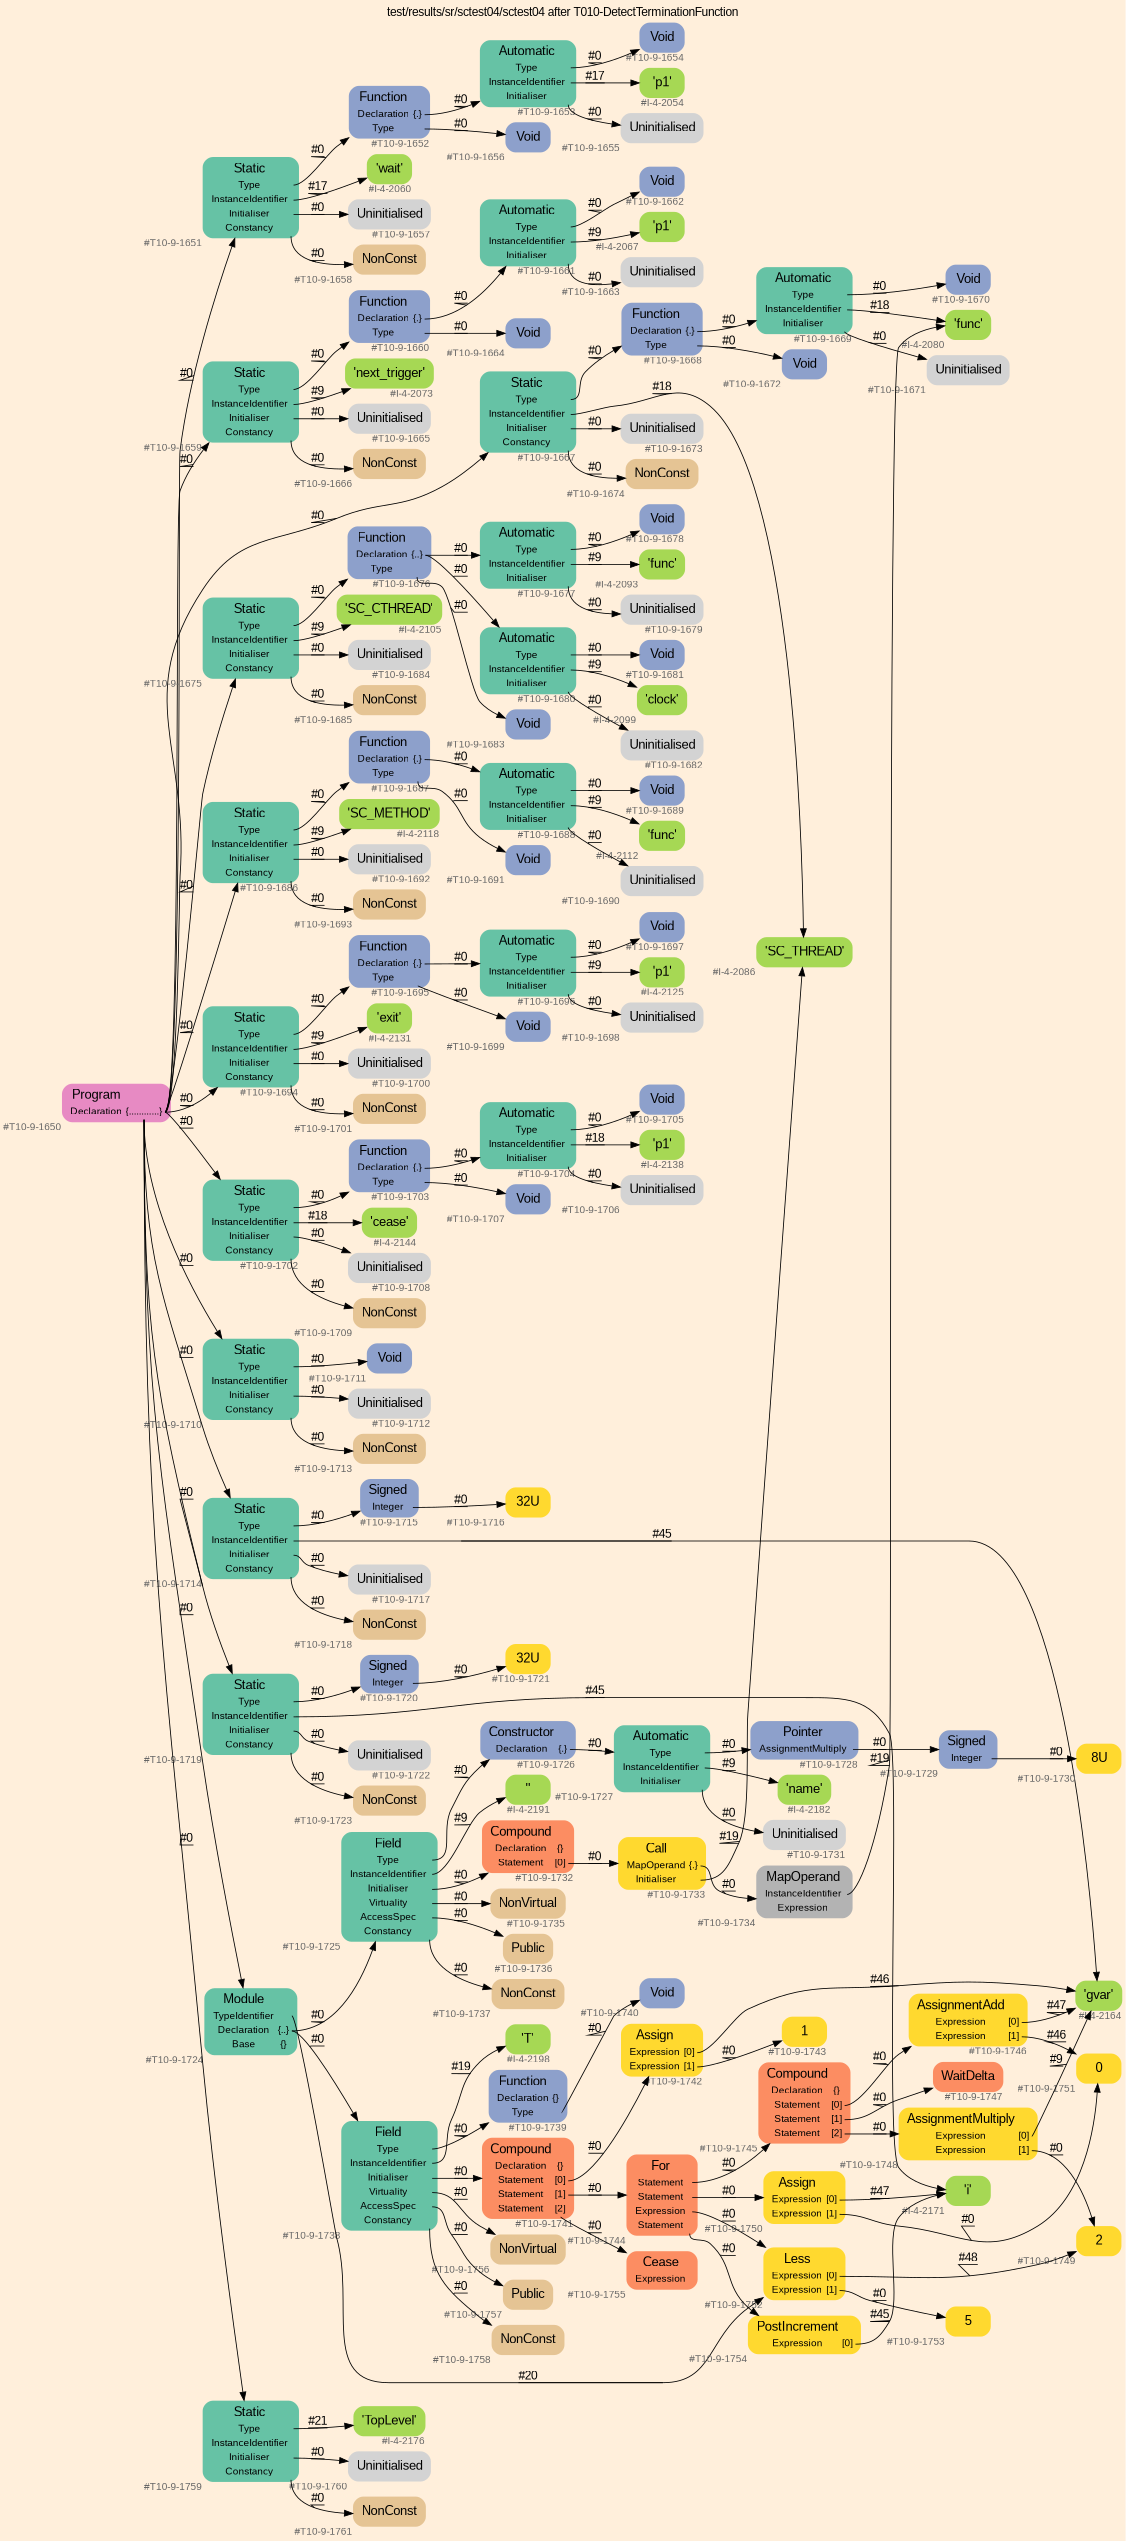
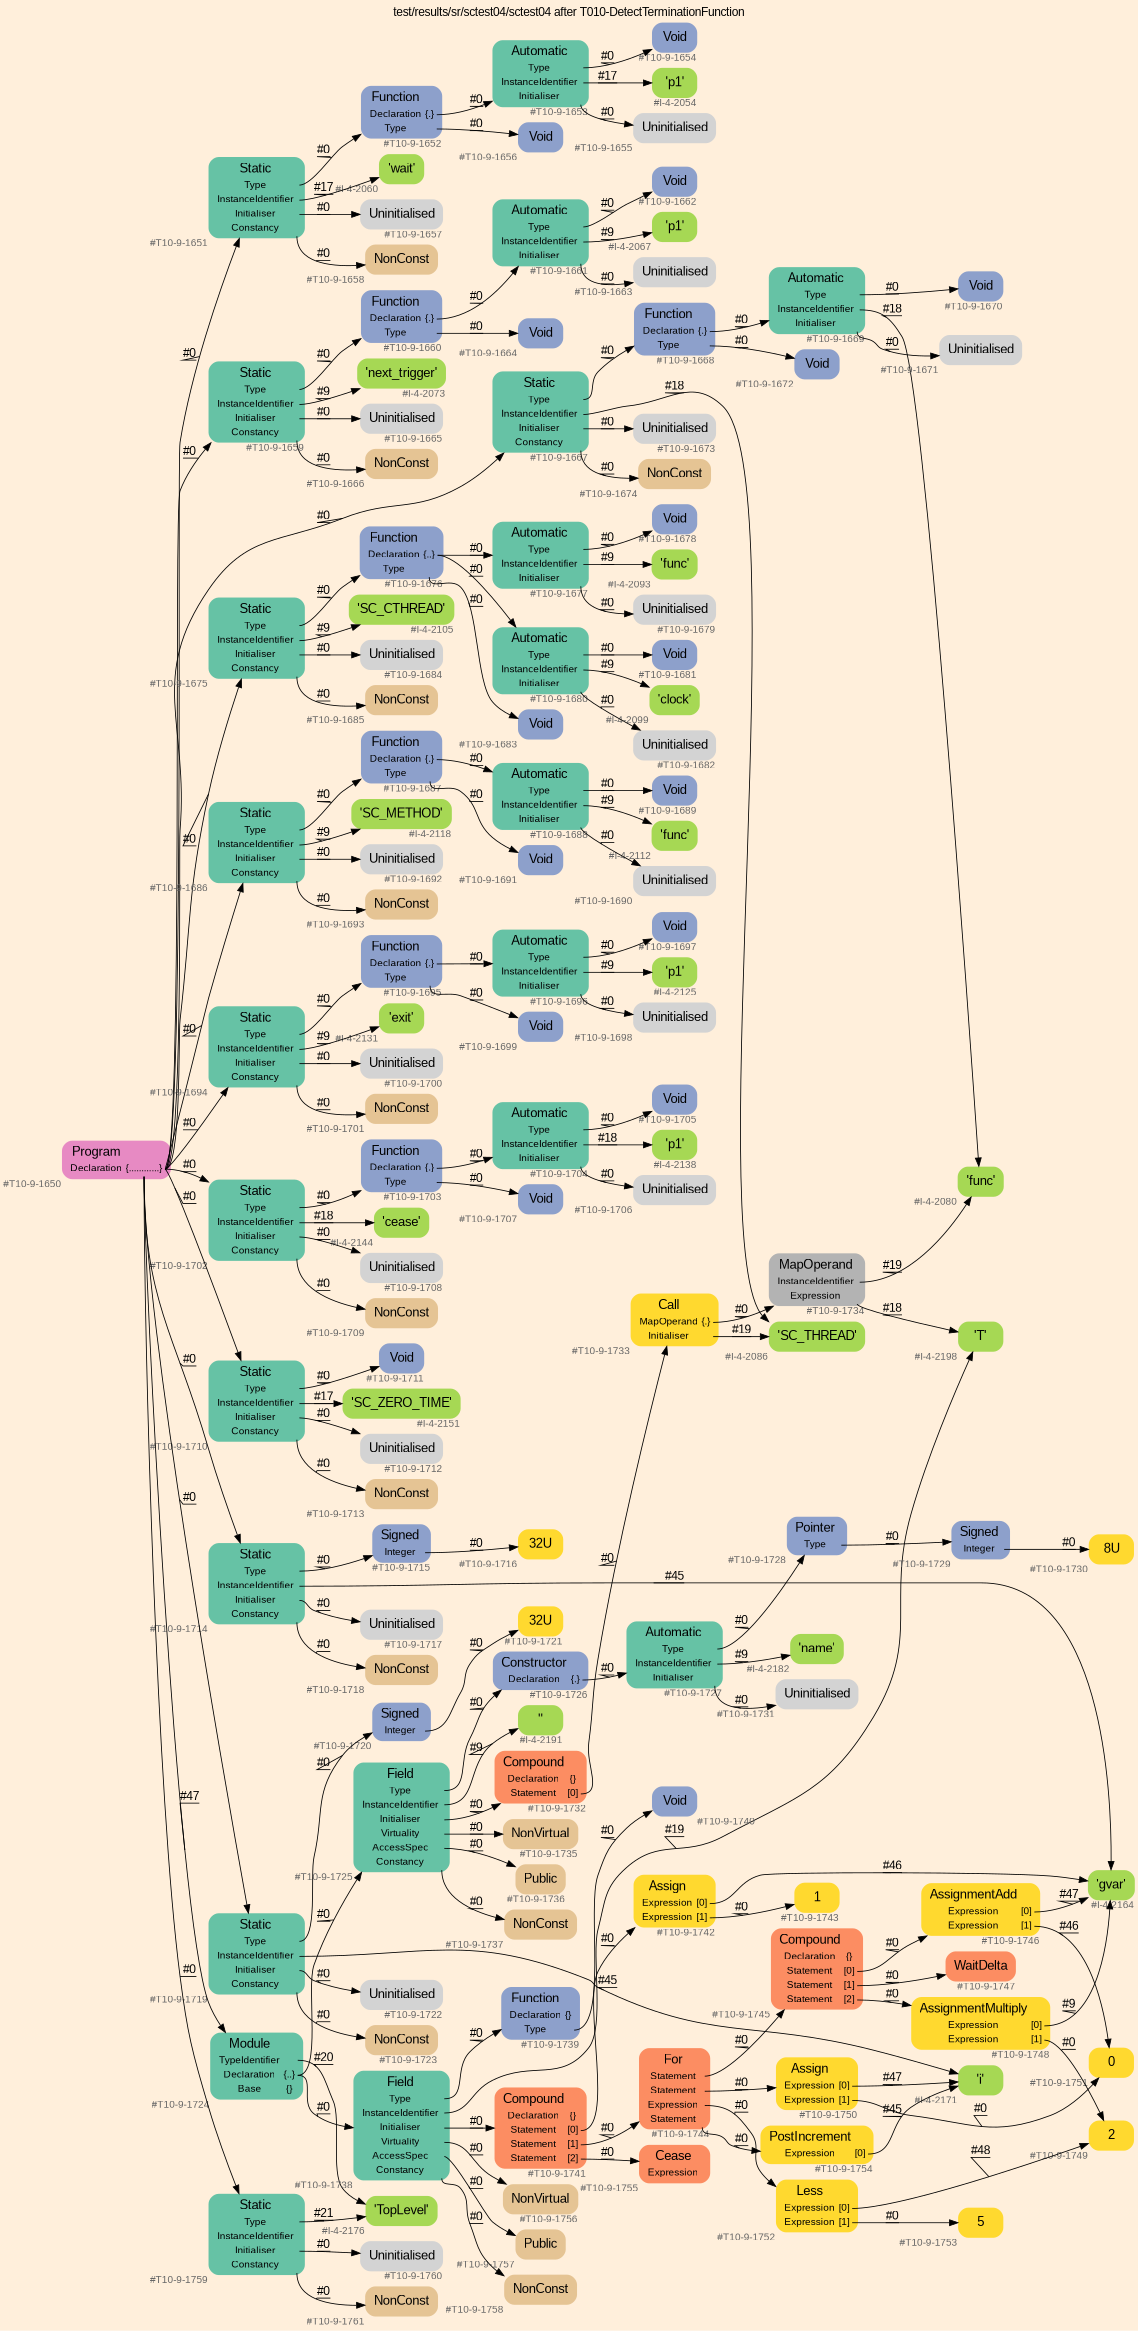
edge "MapOperand" -> "'T'": added, label "#18"
node "'SC_ZERO_TIME'": added
edge "Program" -> "Module": label "#0" -> "#47"
node "Pointer": text "AssignmentMultiply" -> "Type"
edge "Module" -> "Less": now "Module" -> "'TopLevel'"
